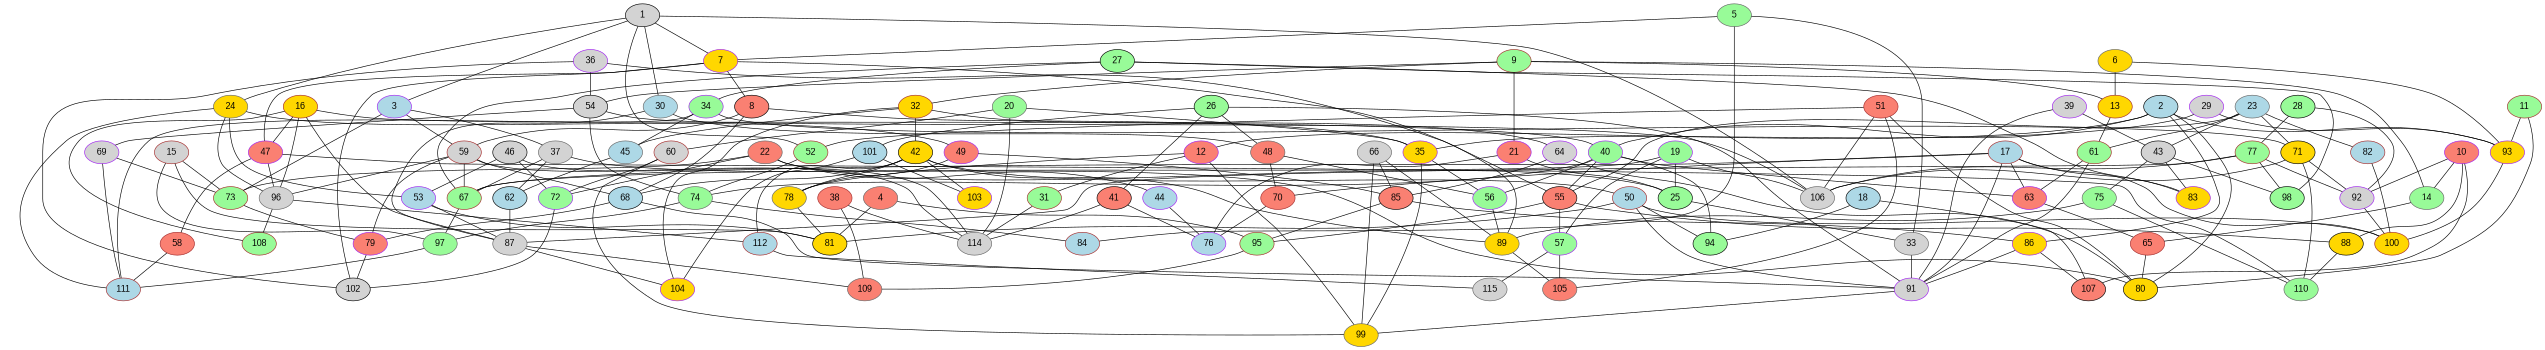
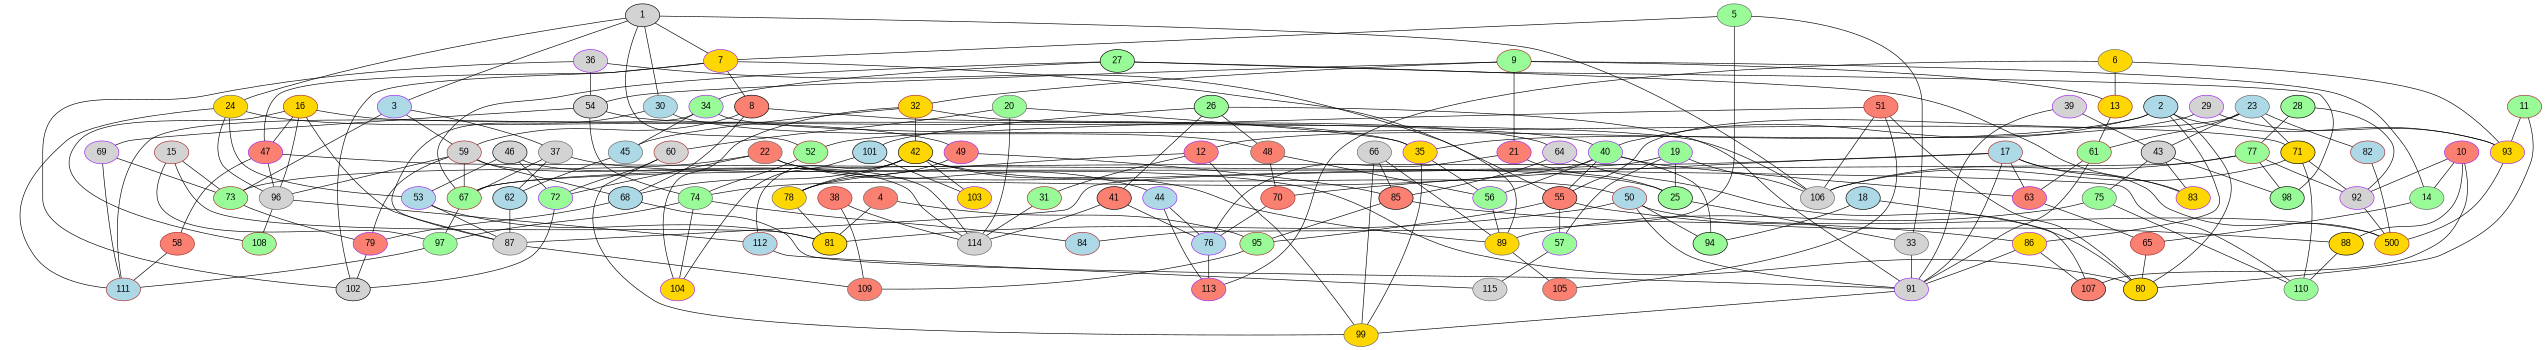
node "100": label "100" -> "500"
edge "57" -- "105": removed
edge "87" -- "104": now "74" -- "104"
node "113": added
